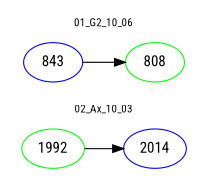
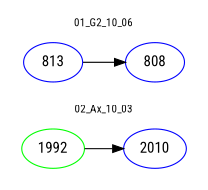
node "843": label "843" -> "813"
node "808": color green -> blue
node "2014": label "2014" -> "2010"
